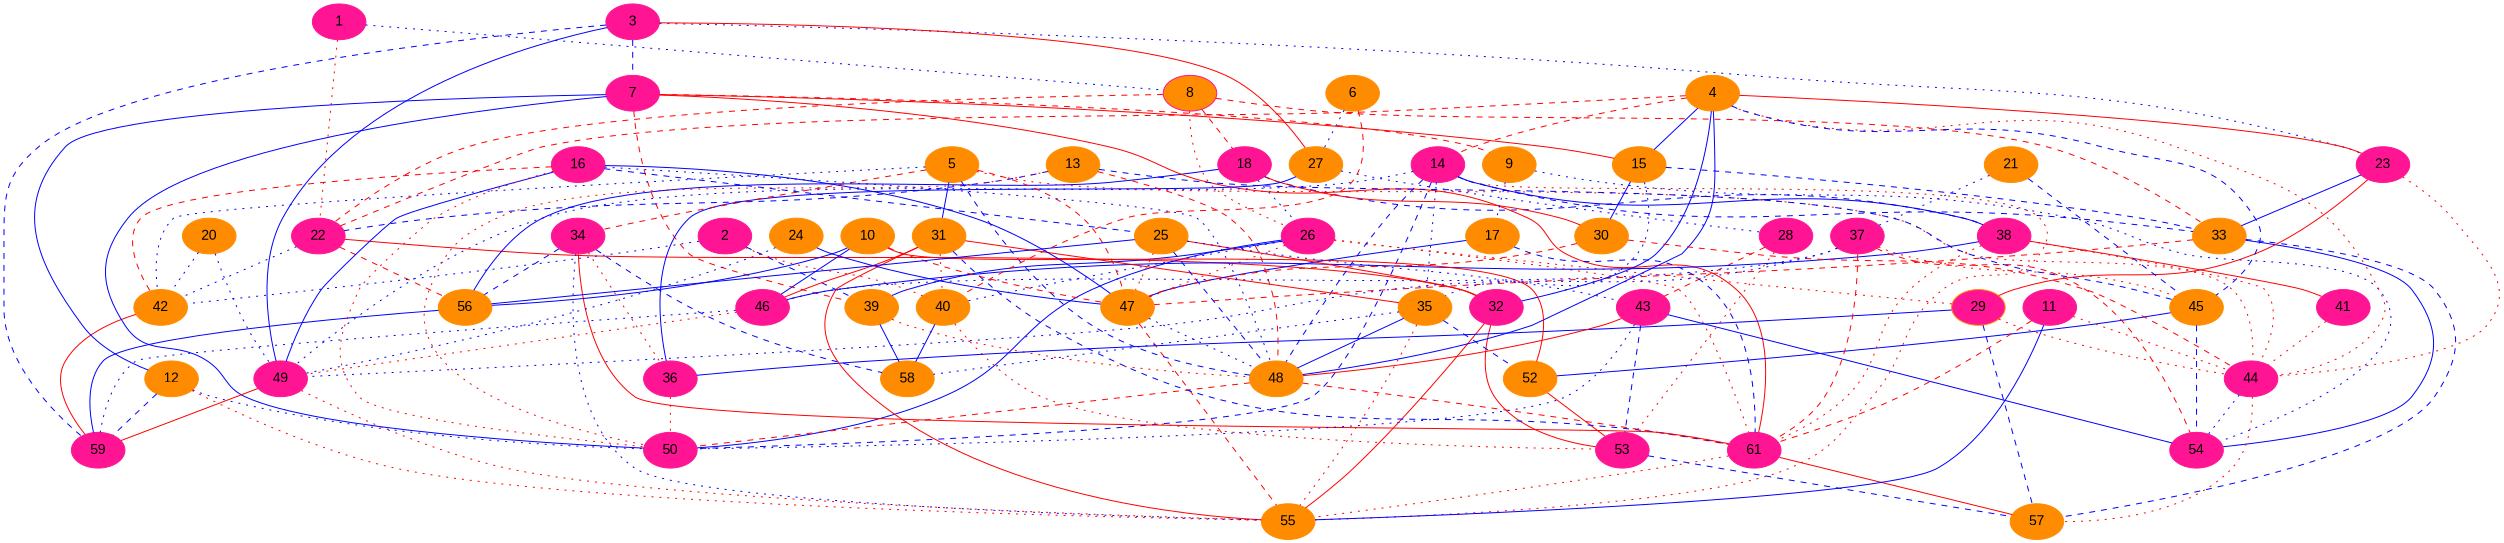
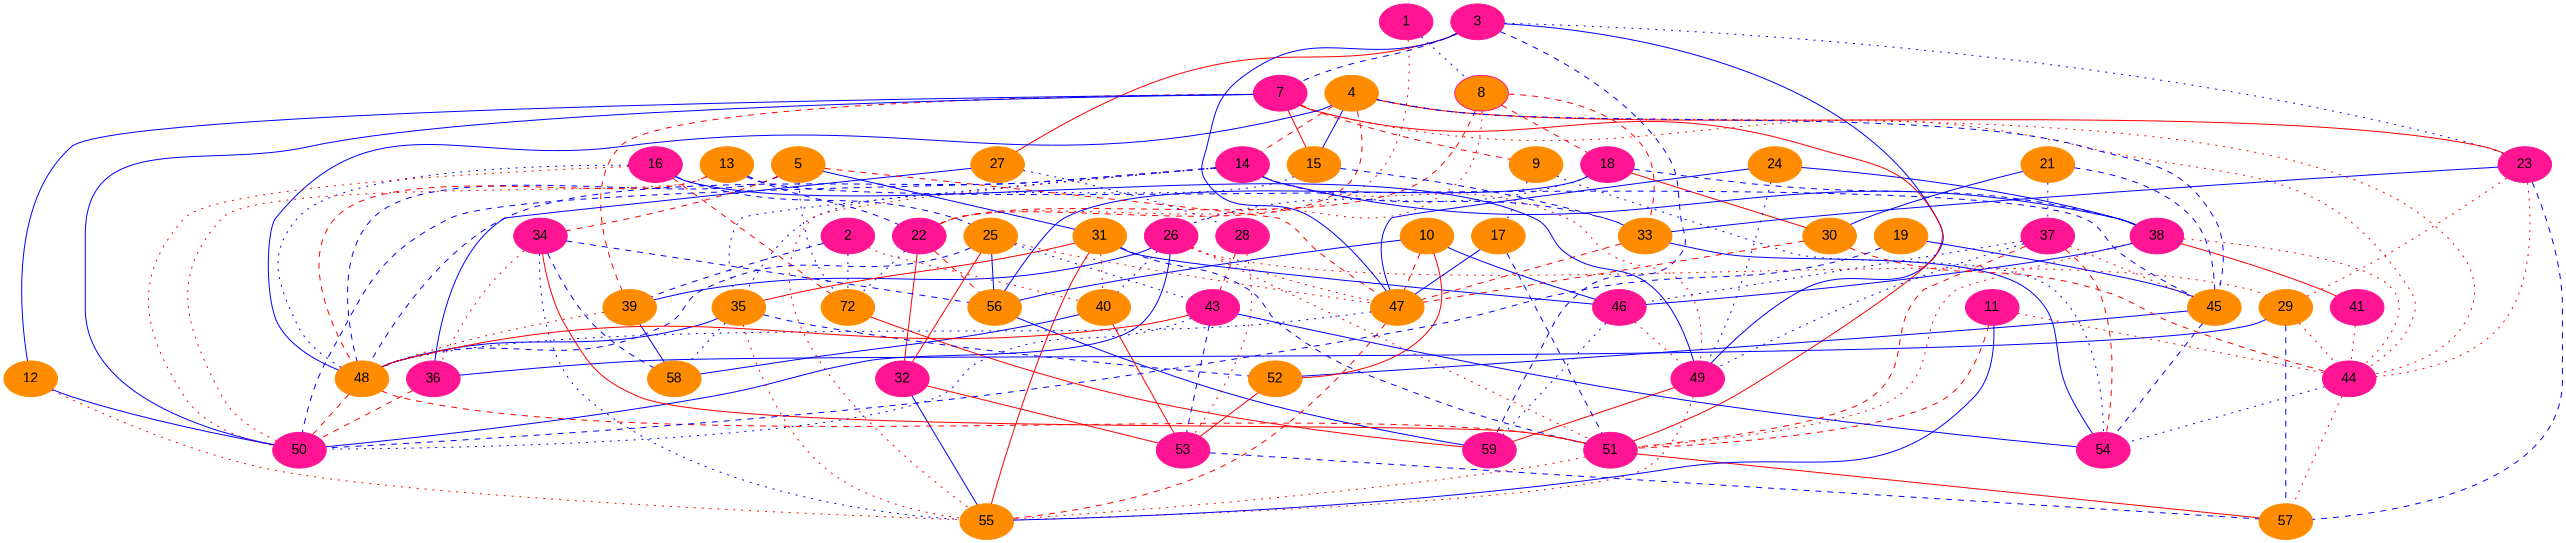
node "6": removed
edge "24" -- "38": added
edge "16" -- "47": now "3" -- "47"
edge "5" -- "44": now "7" -- "44"
edge "14" -- "49": color blue -> red
edge "15" -- "30": now "21" -- "30"
node "20": removed
node "19": added
edge "4" -- "32": removed
edge "23" -- "29": style solid -> dotted
edge "31" -- "46": color red -> blue
node "42": label "42" -> "72"
node "29": fillcolor deeppink -> darkorange
edge "32" -- "55": color red -> blue
edge "12" -- "59": removed
edge "36" -- "50": style dotted -> dashed
edge "33" -- "57": now "23" -- "57"
edge "12" -- "50": style dotted -> solid
edge "40" -- "53": style dotted -> solid
node "61": label "61" -> "51"
